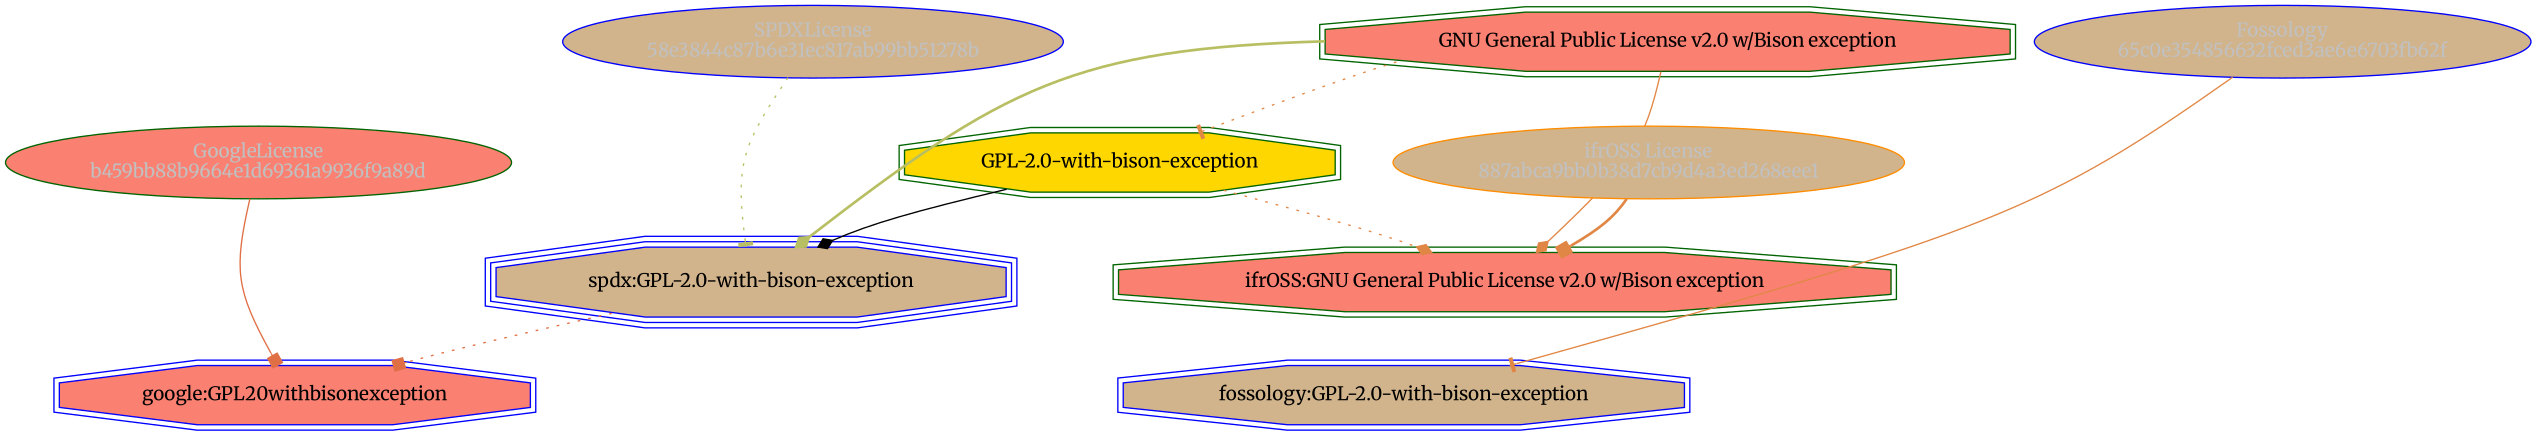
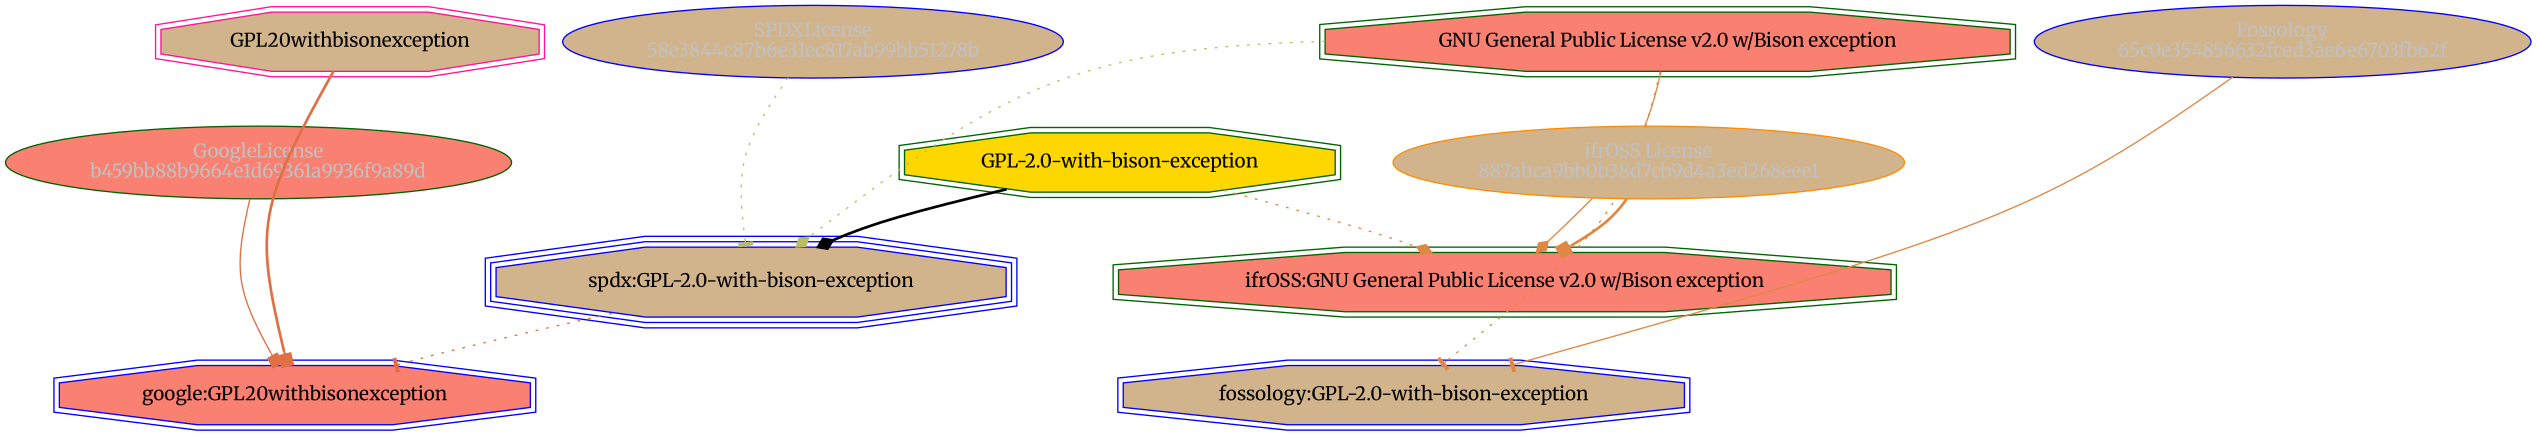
node "GPL20withbisonexception": added
edge "GNU General Public License v2.0 w/Bison exception" -> "spdx:GPL-2.0-with-bison-exception": style bold -> dotted
edge "GNU General Public License v2.0 w/Bison exception" -> "GPL-2.0-with-bison-exception": now "GNU General Public License v2.0 w/Bison exception" -> "fossology:GPL-2.0-with-bison-exception"
edge "GPL-2.0-with-bison-exception" -> "spdx:GPL-2.0-with-bison-exception": style solid -> bold
edge "spdx:GPL-2.0-with-bison-exception" -> "google:GPL20withbisonexception": arrowhead box -> tee
